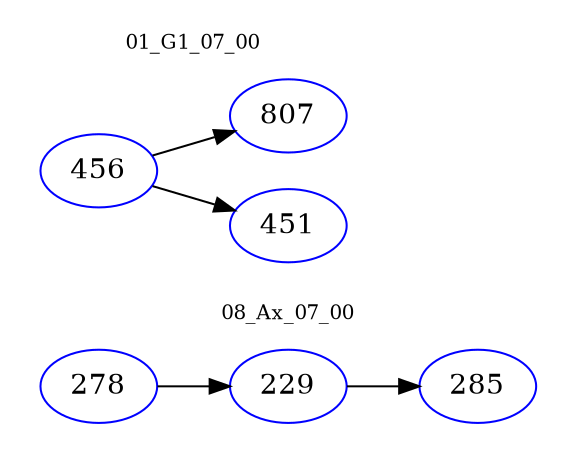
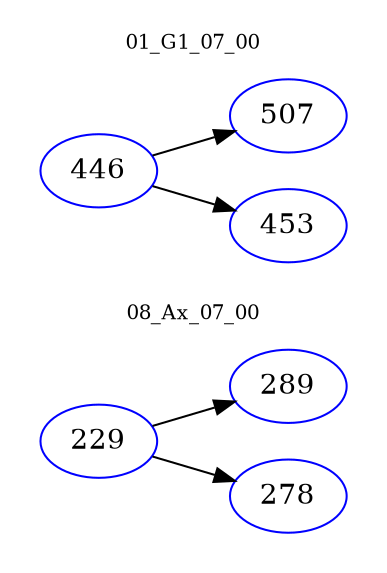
node "807": label "807" -> "507"
node "456": label "456" -> "446"
node "451": label "451" -> "453"
edge "278" -> "229": reversed
node "285": label "285" -> "289"
